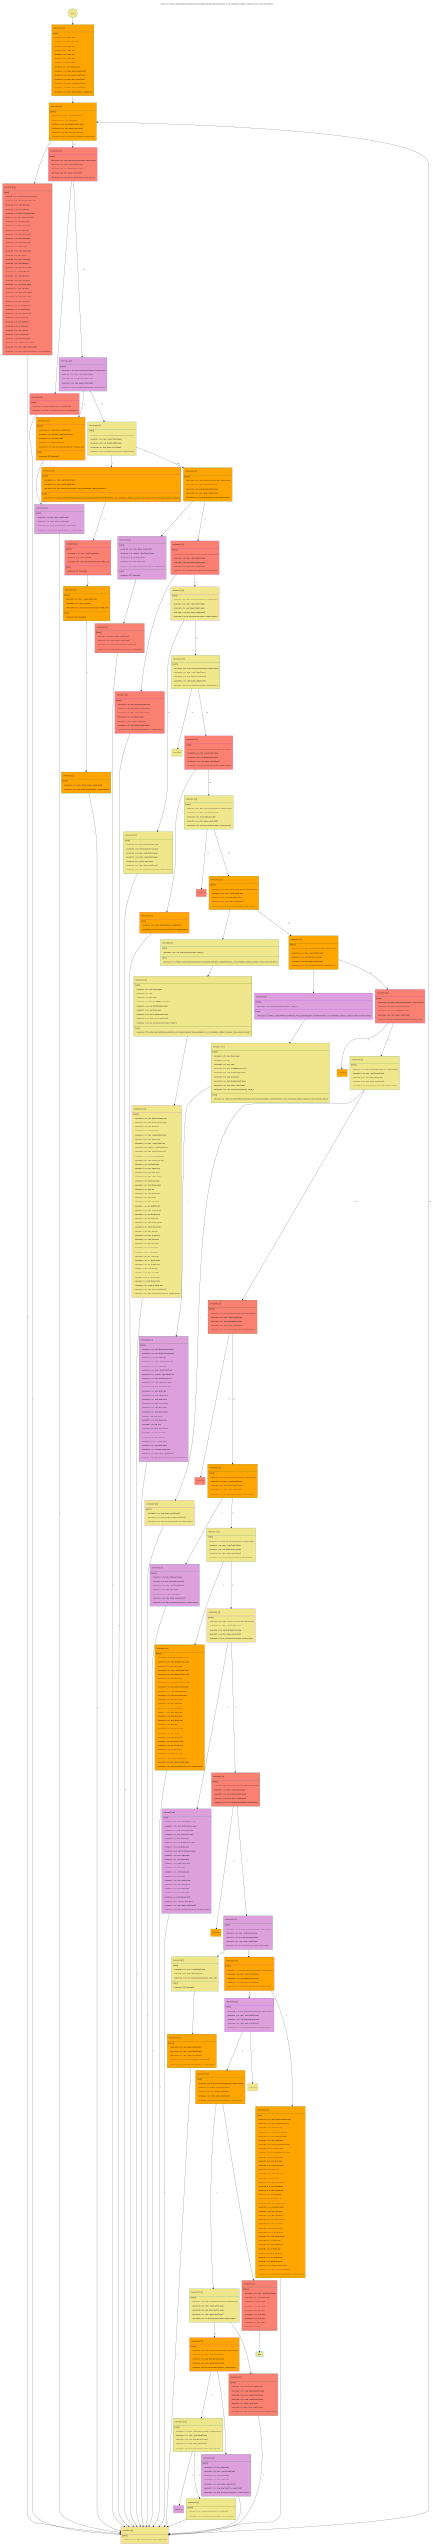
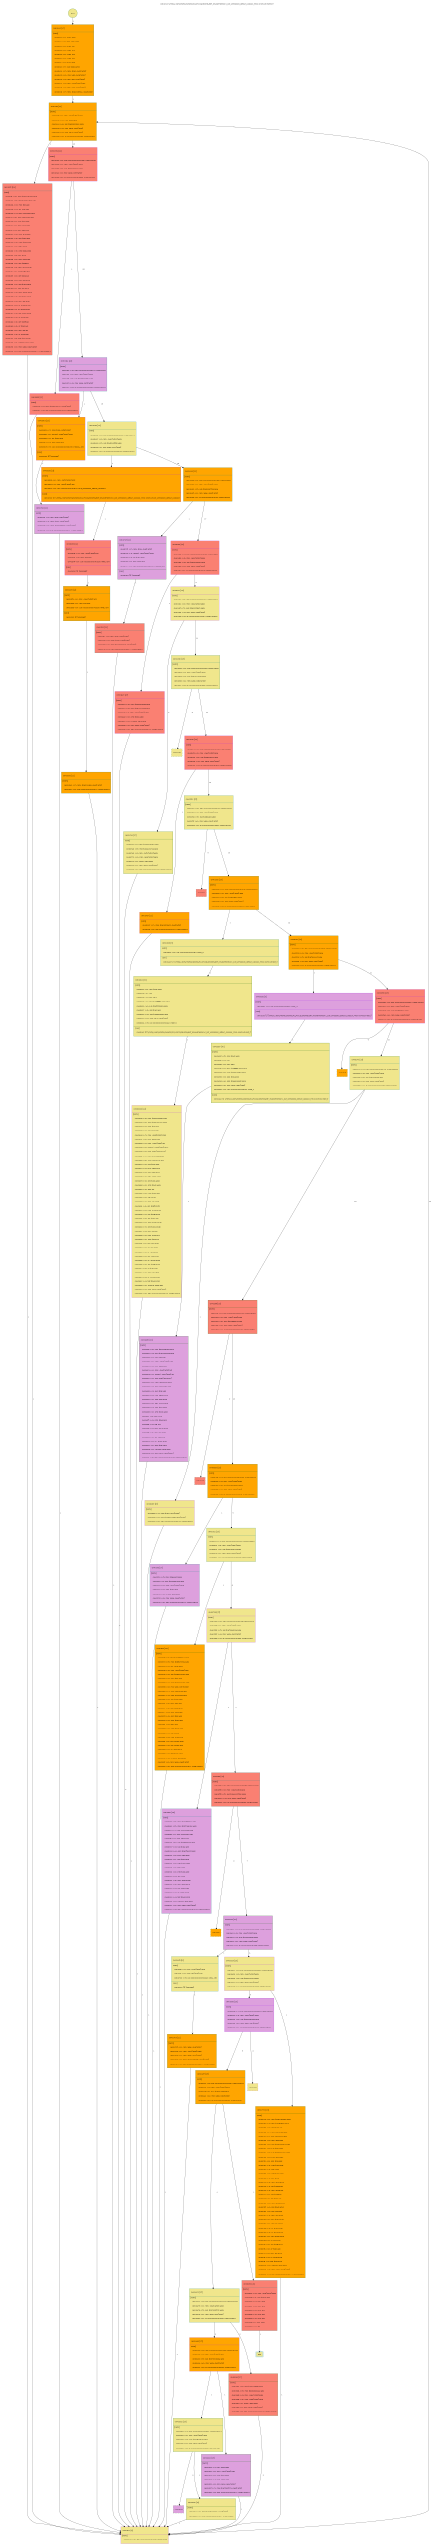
node "0x401625 [25]": fillcolor orange -> khaki
